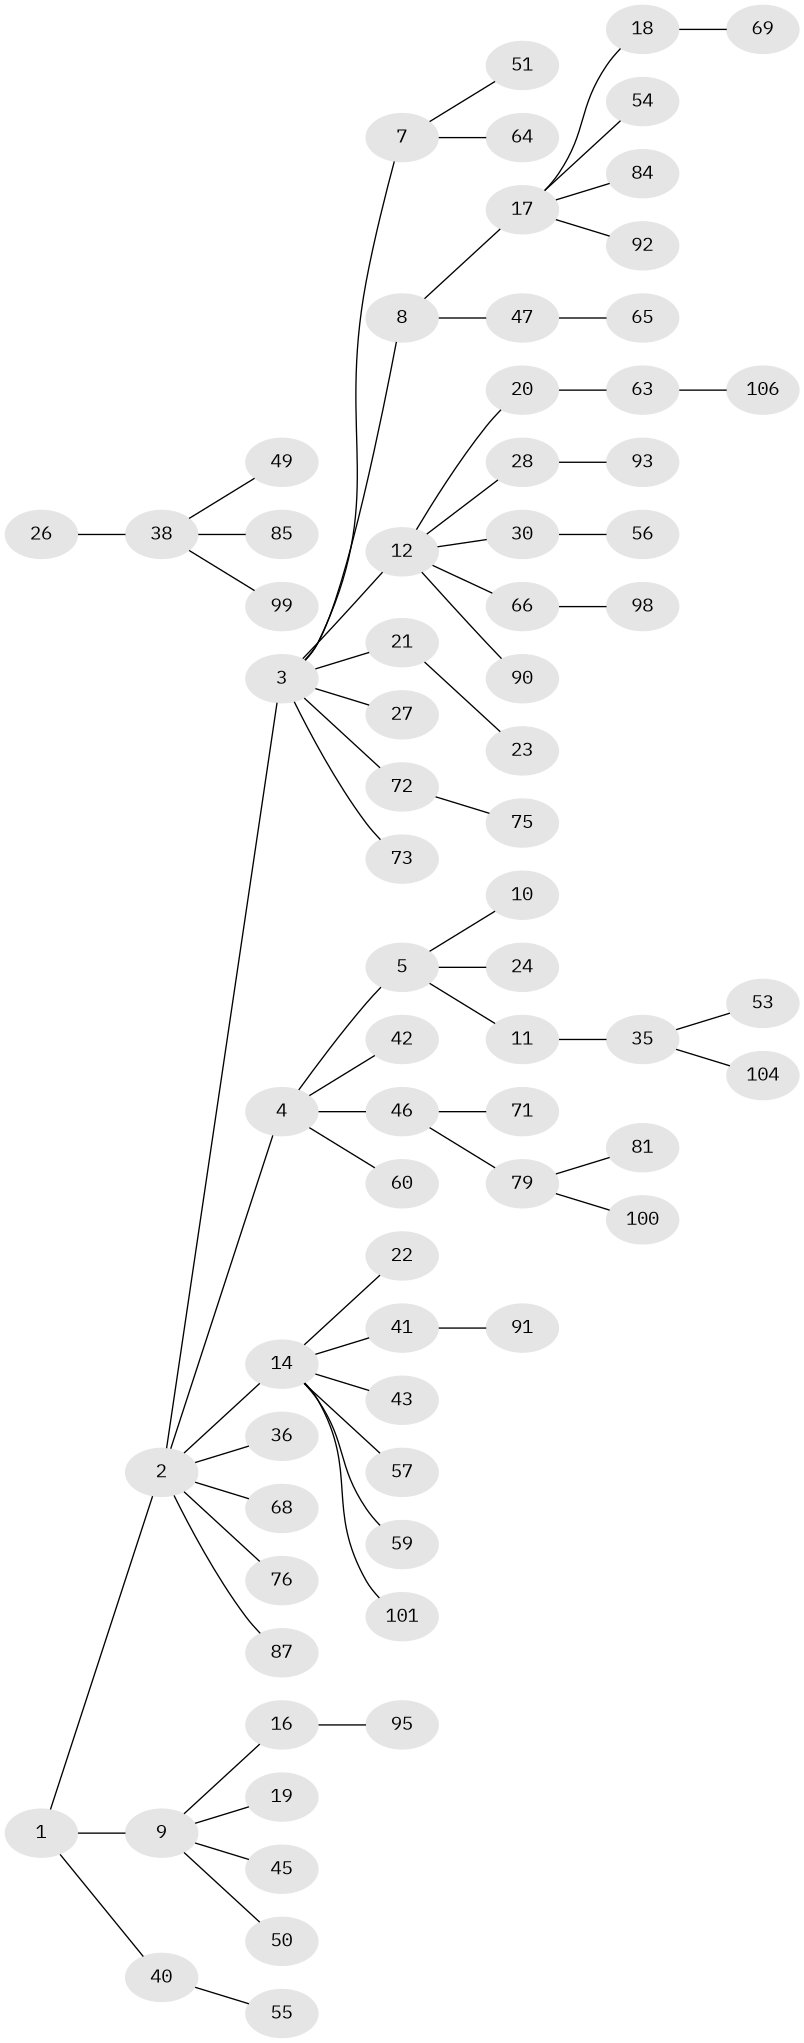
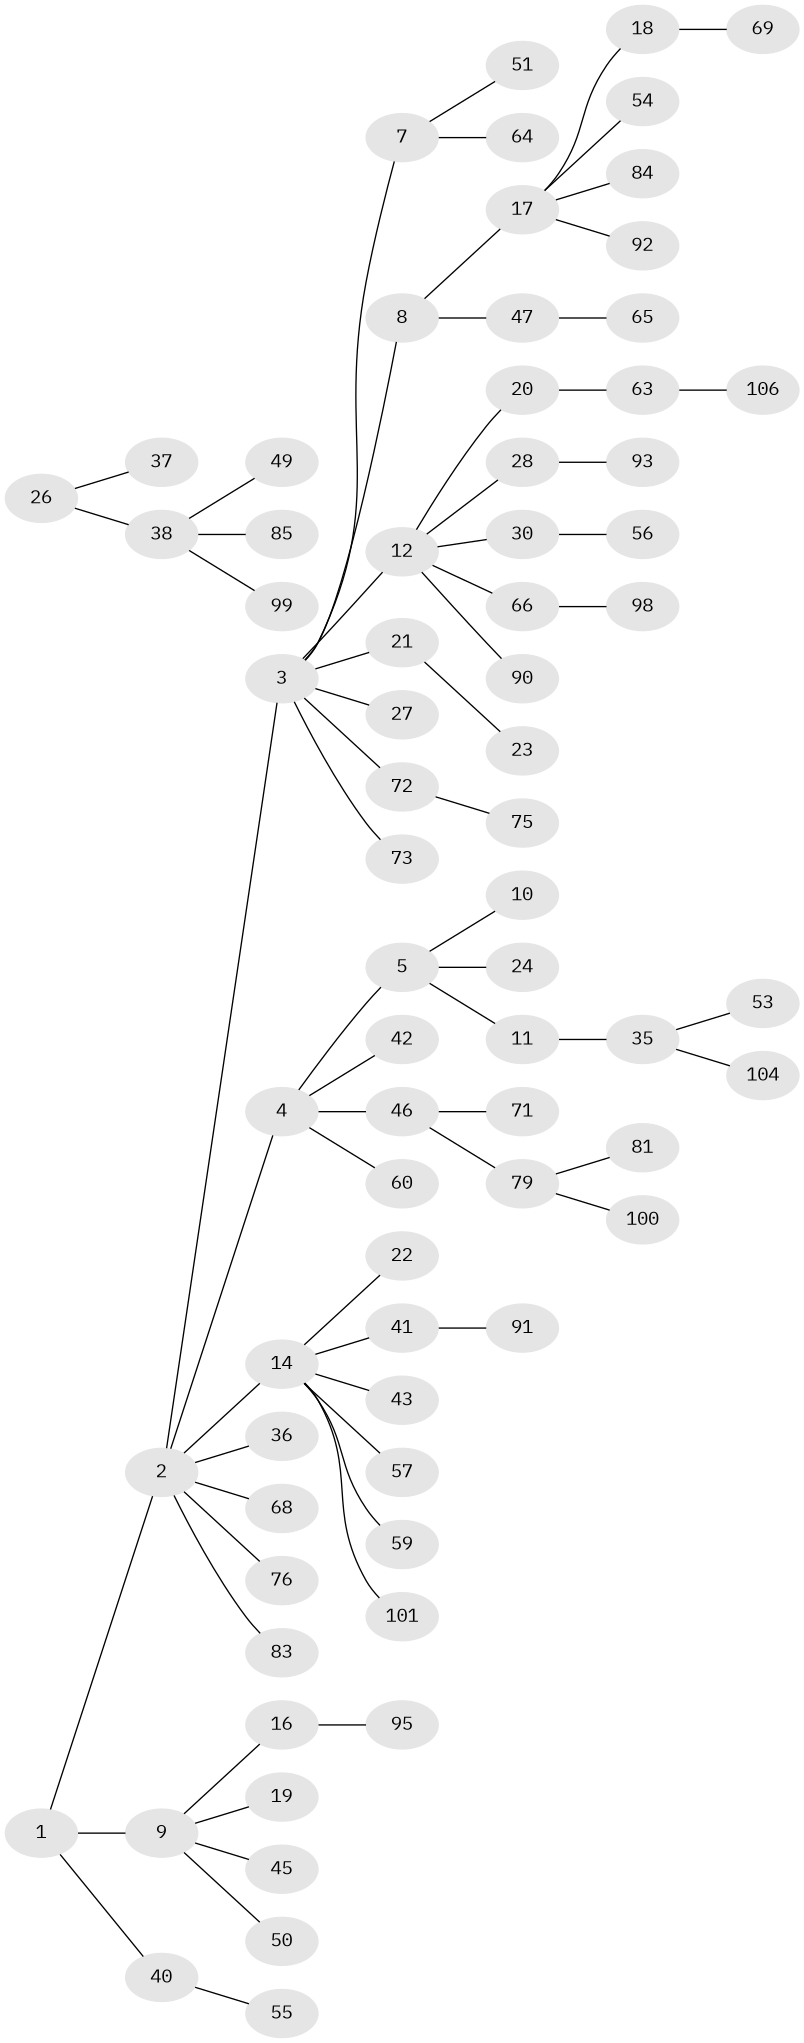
node "37": added
node "87": label "87" -> "83"
